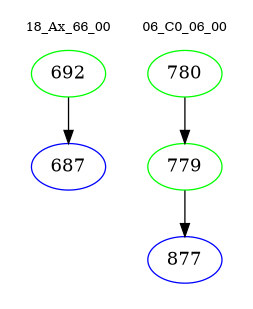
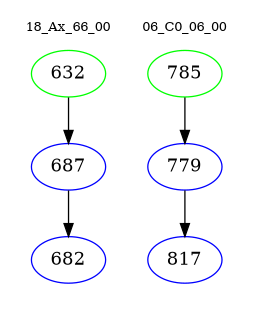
node "692": label "692" -> "632"
node "780": label "780" -> "785"
node "779": color green -> blue
node "682": added
node "877": label "877" -> "817"
